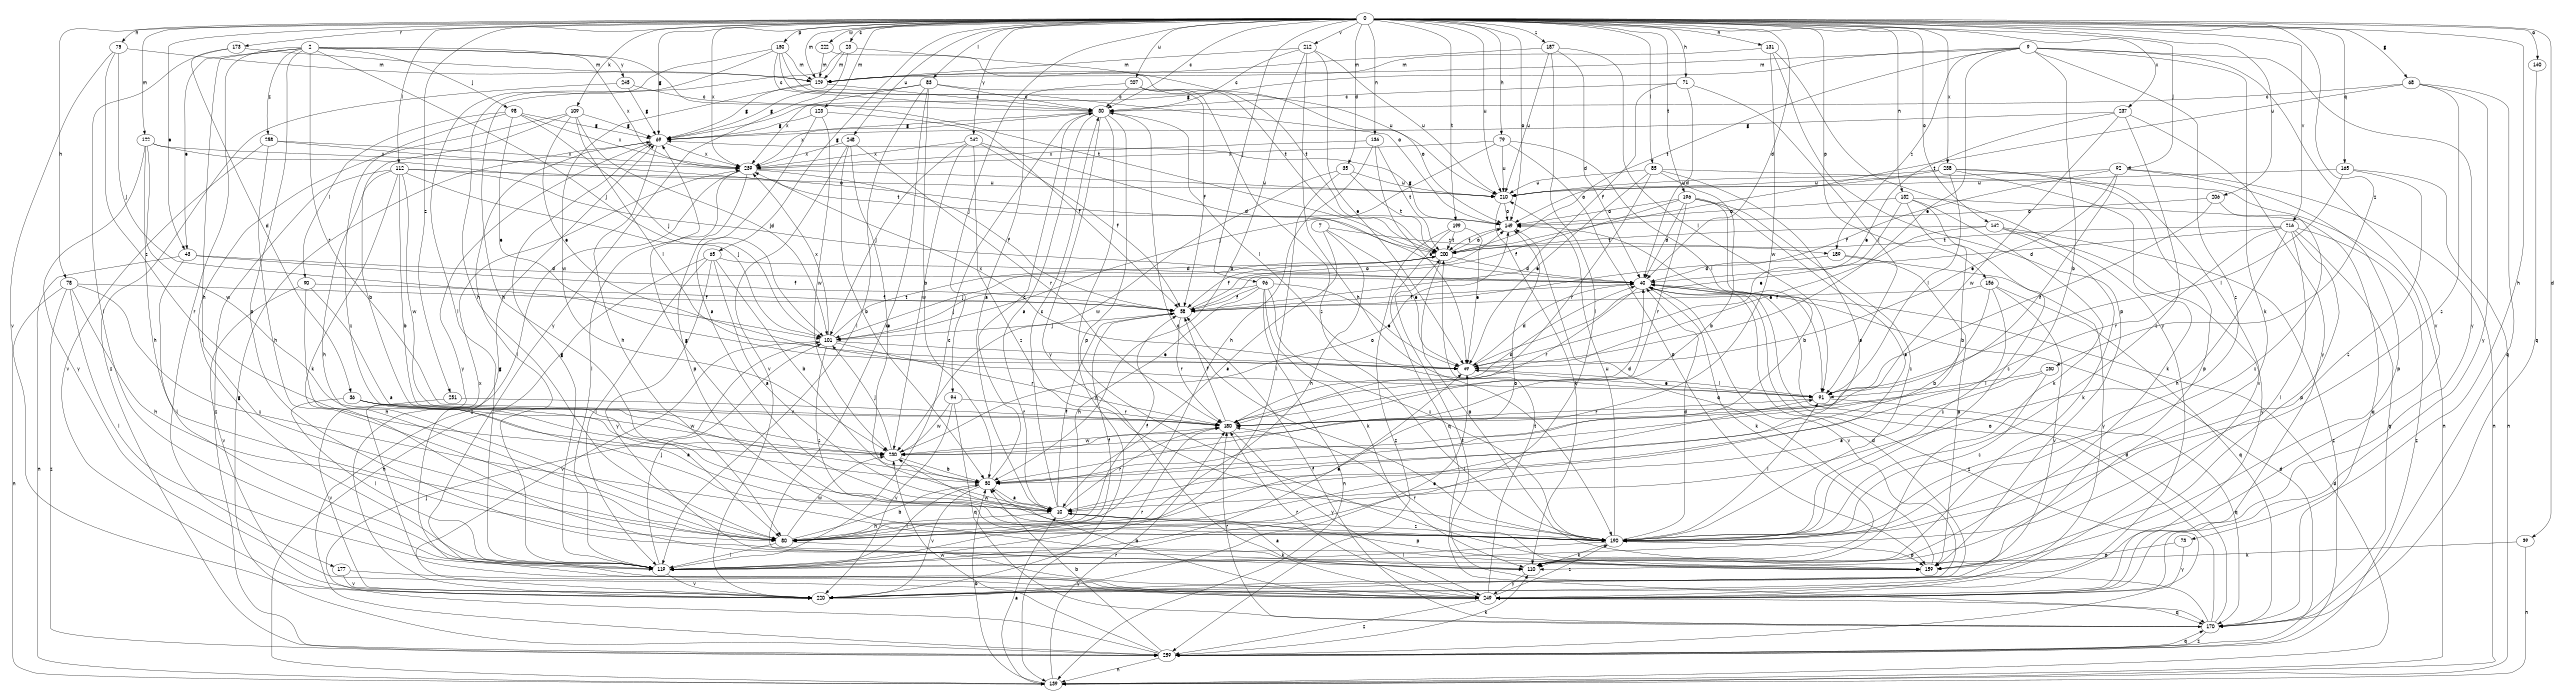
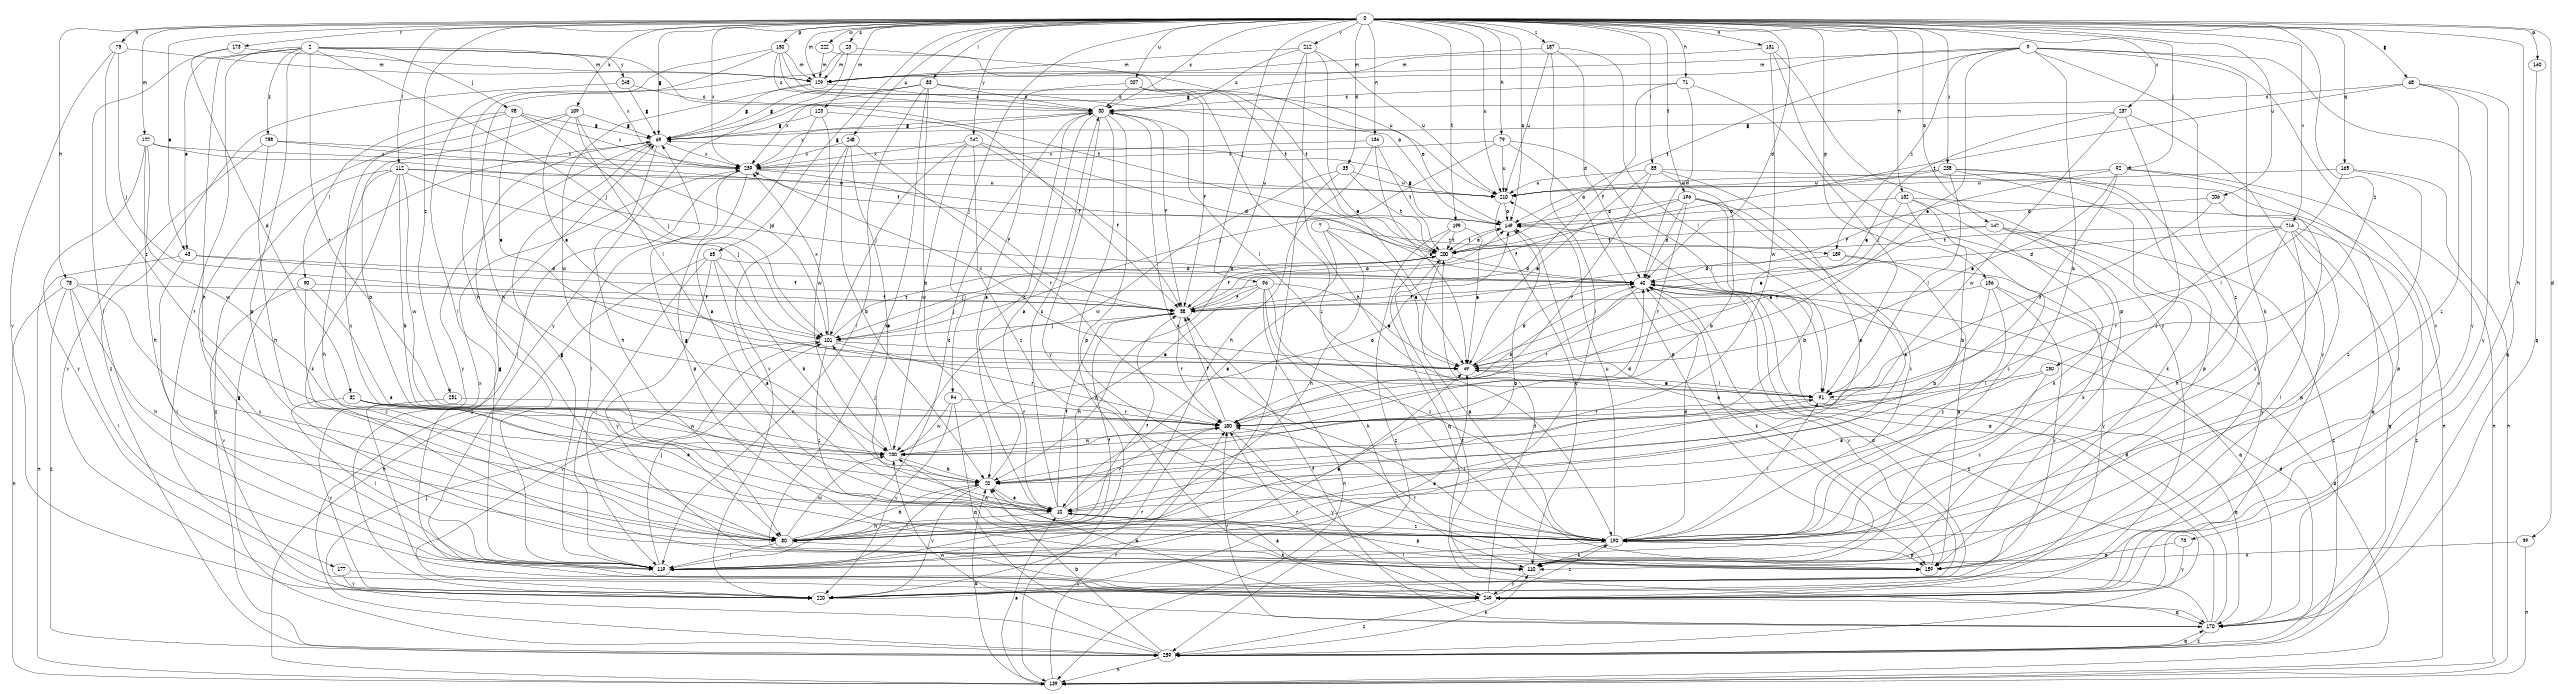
edge "30" -> "58": added, label "f"
node "36": label "36" -> "32"
edge "90" -> "80": label "h" -> "s"
node "50": label "50" -> "20"
edge "119" -> "220": removed, label "v"
